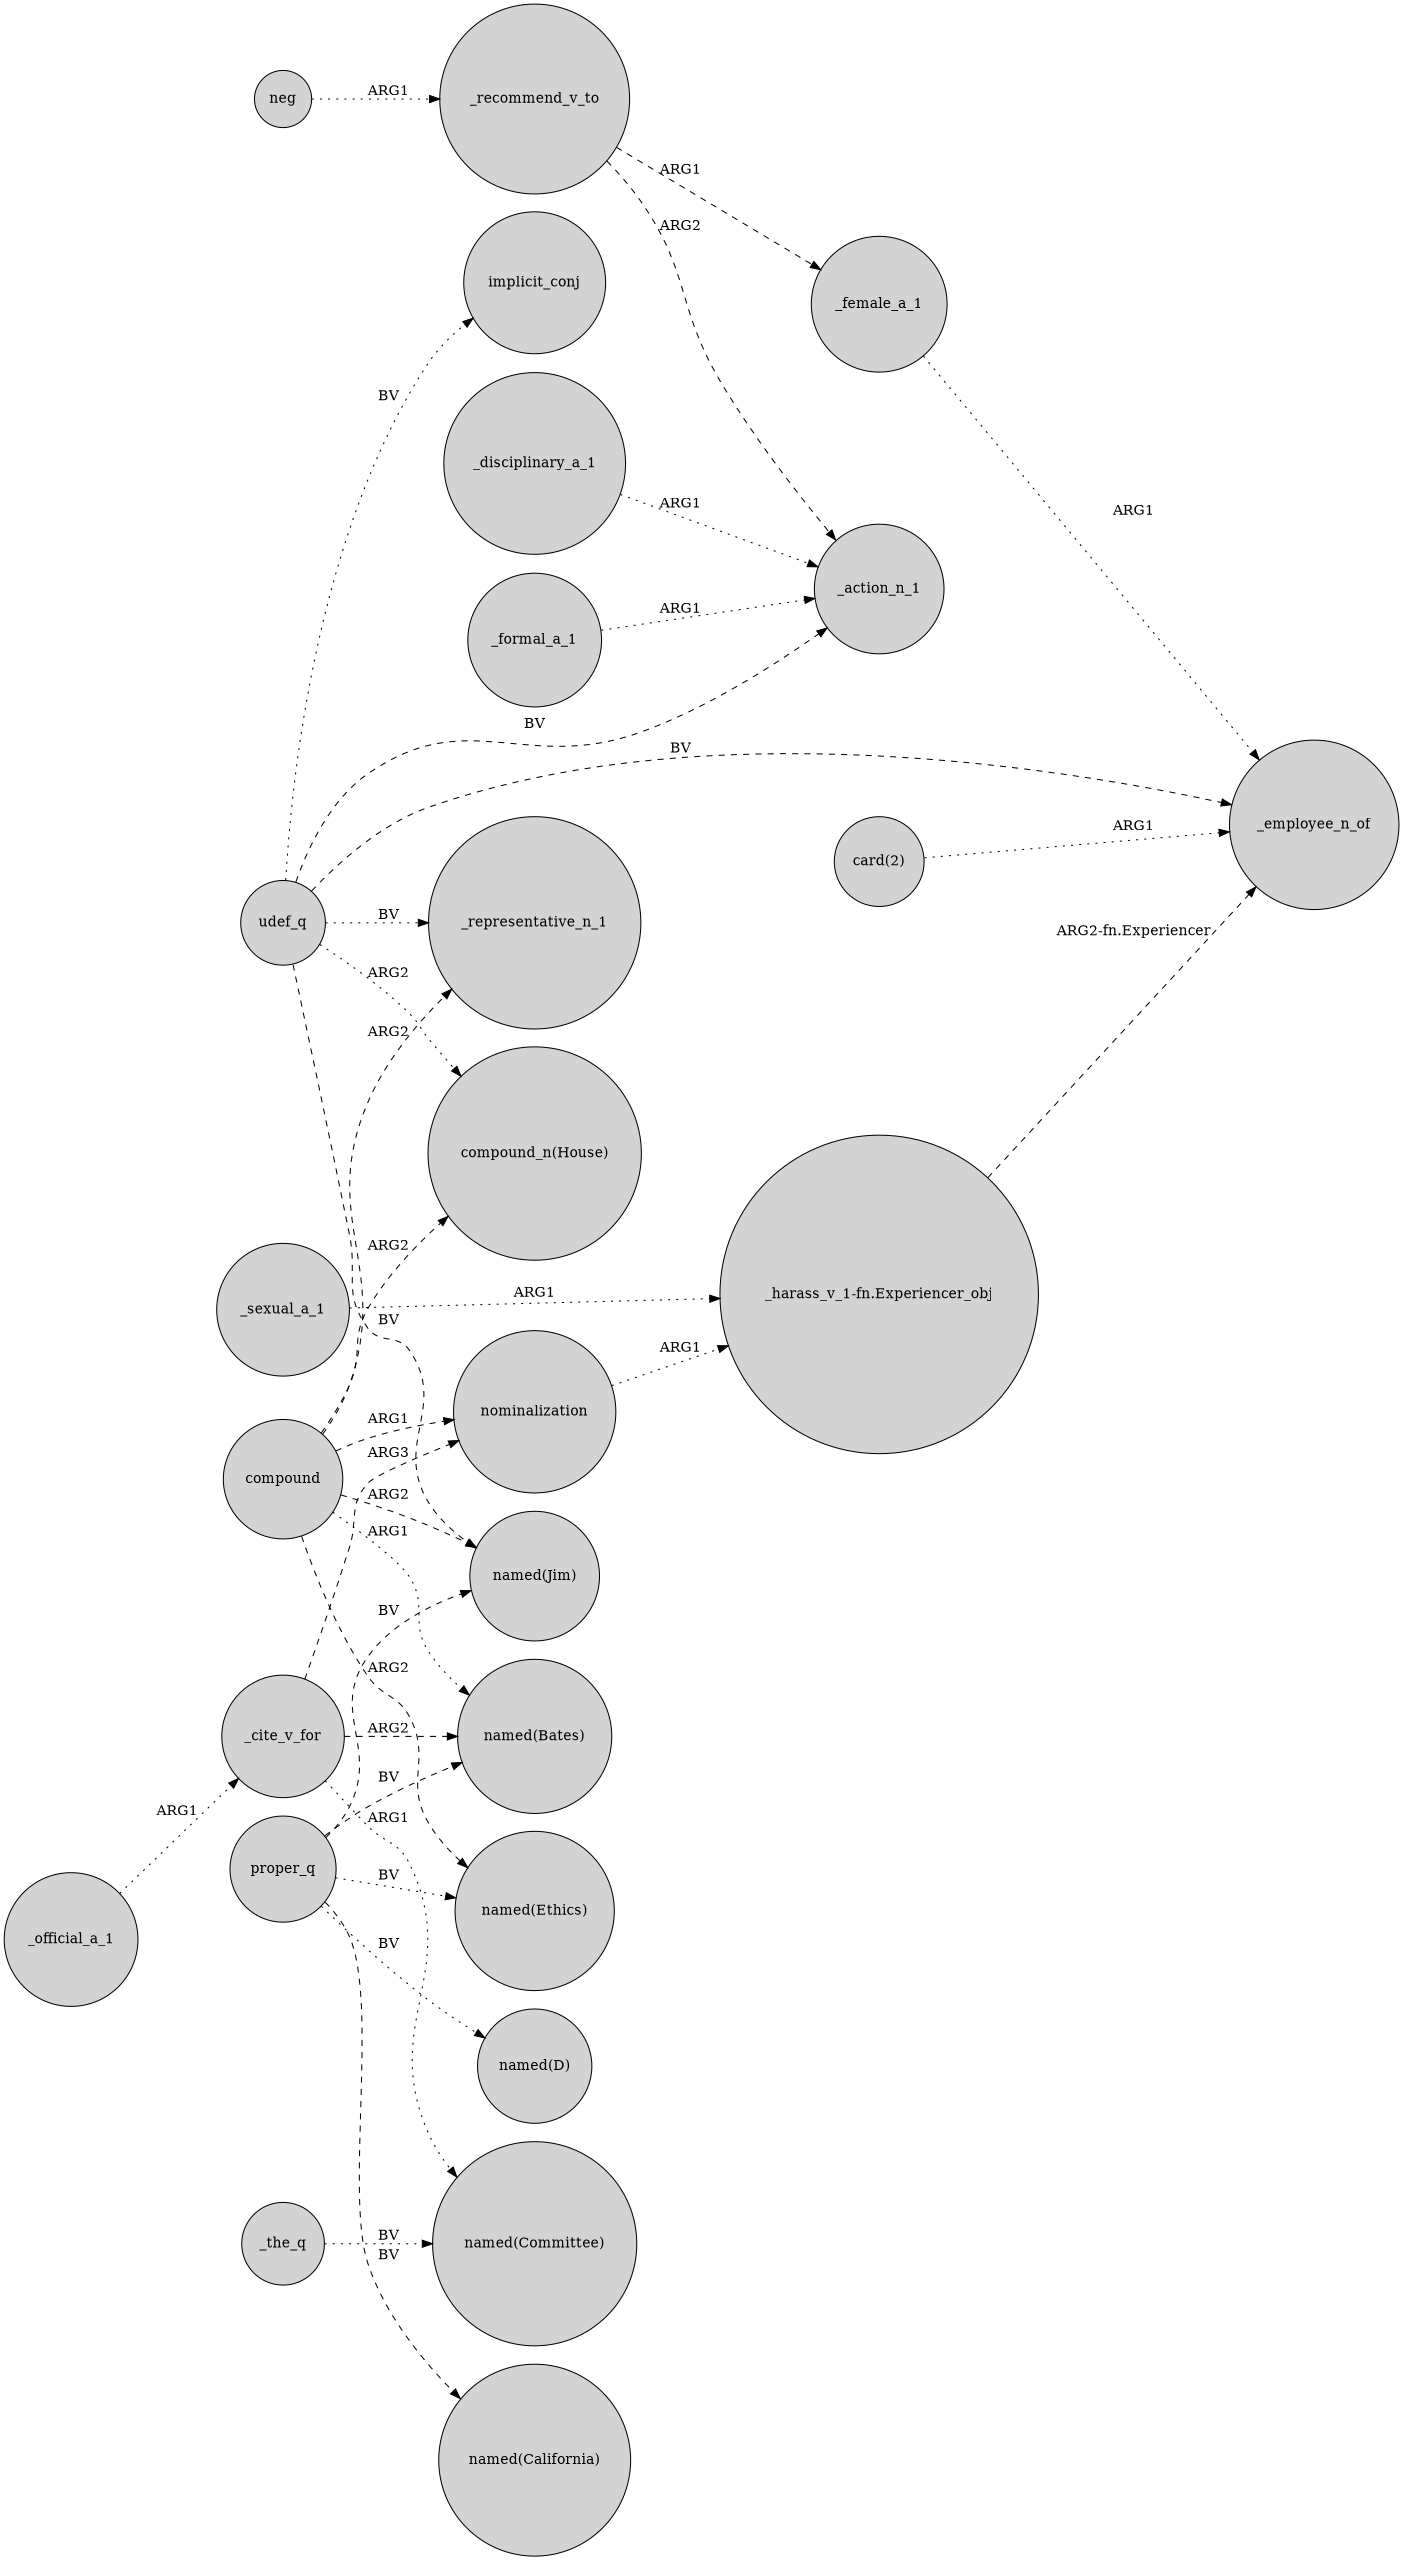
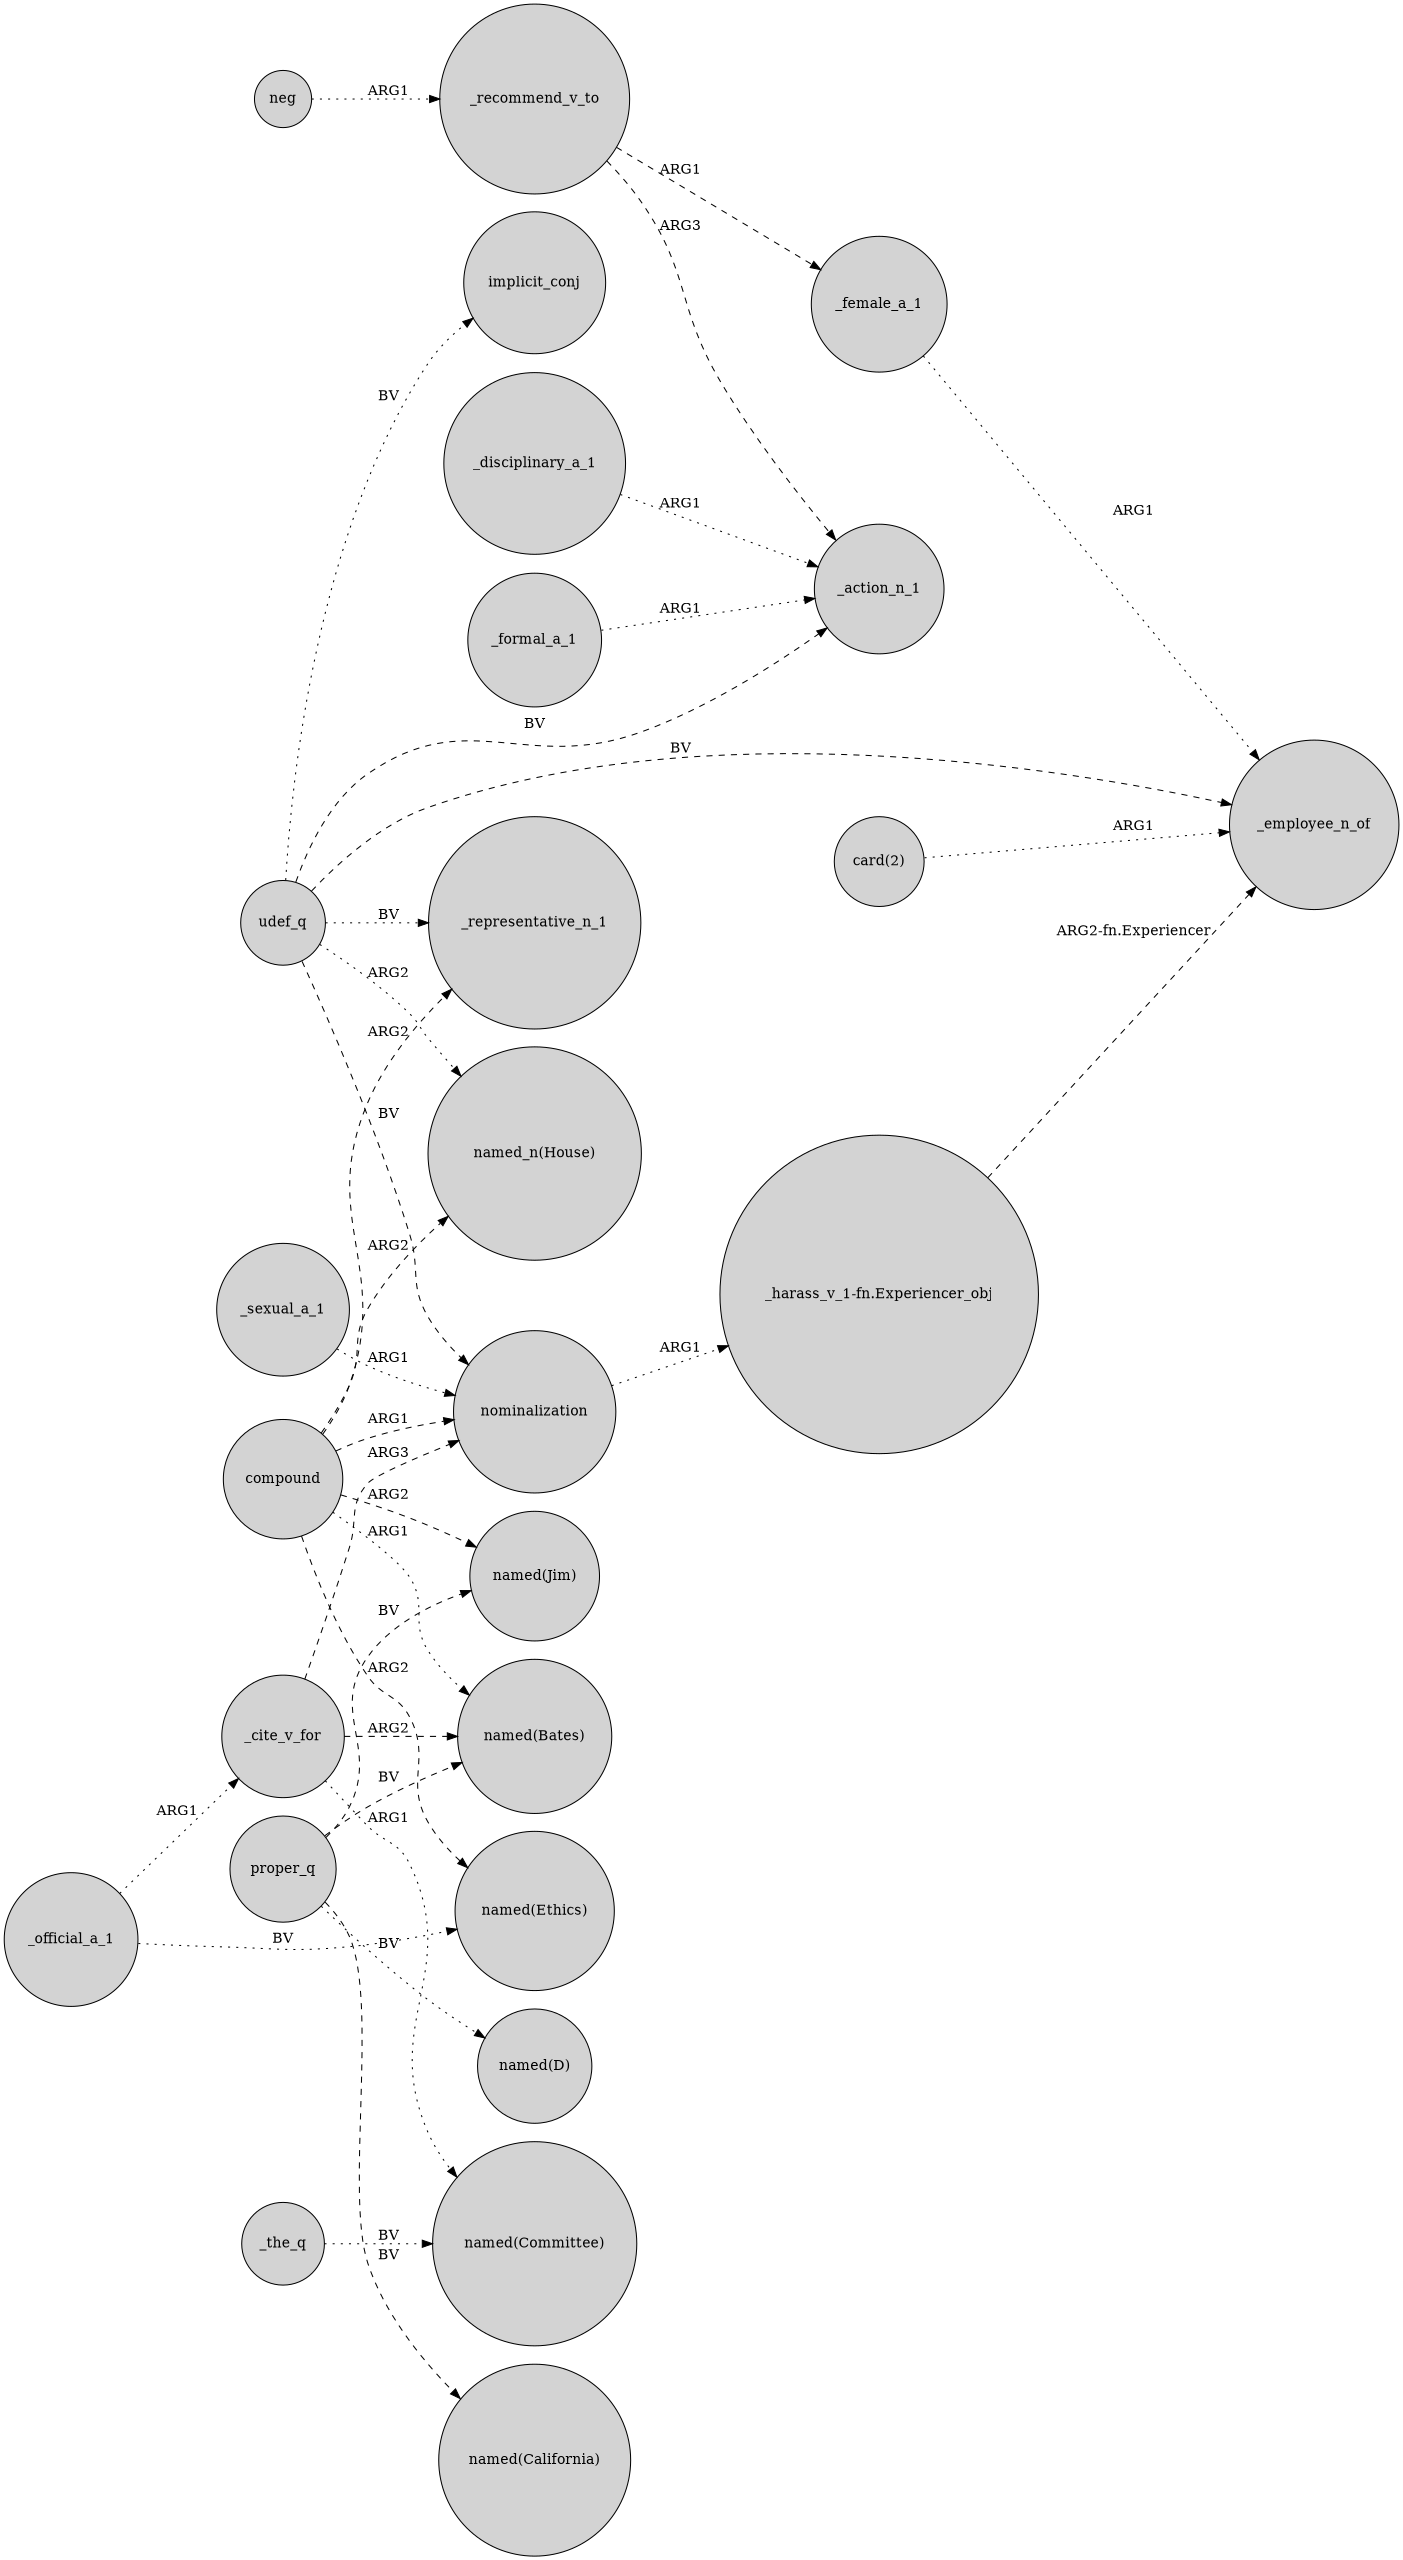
edge "_recommend_v_to" -> "_action_n_1": label "ARG2" -> "ARG3"
node "compound_n(House)": label "compound_n(House)" -> "named_n(House)"
edge "udef_q" -> "named(Jim)": now "udef_q" -> "nominalization"
edge "_sexual_a_1" -> "_harass_v_1-fn.Experiencer_obj": now "_sexual_a_1" -> "nominalization"
edge "proper_q" -> "named(Ethics)": now "_official_a_1" -> "named(Ethics)"
